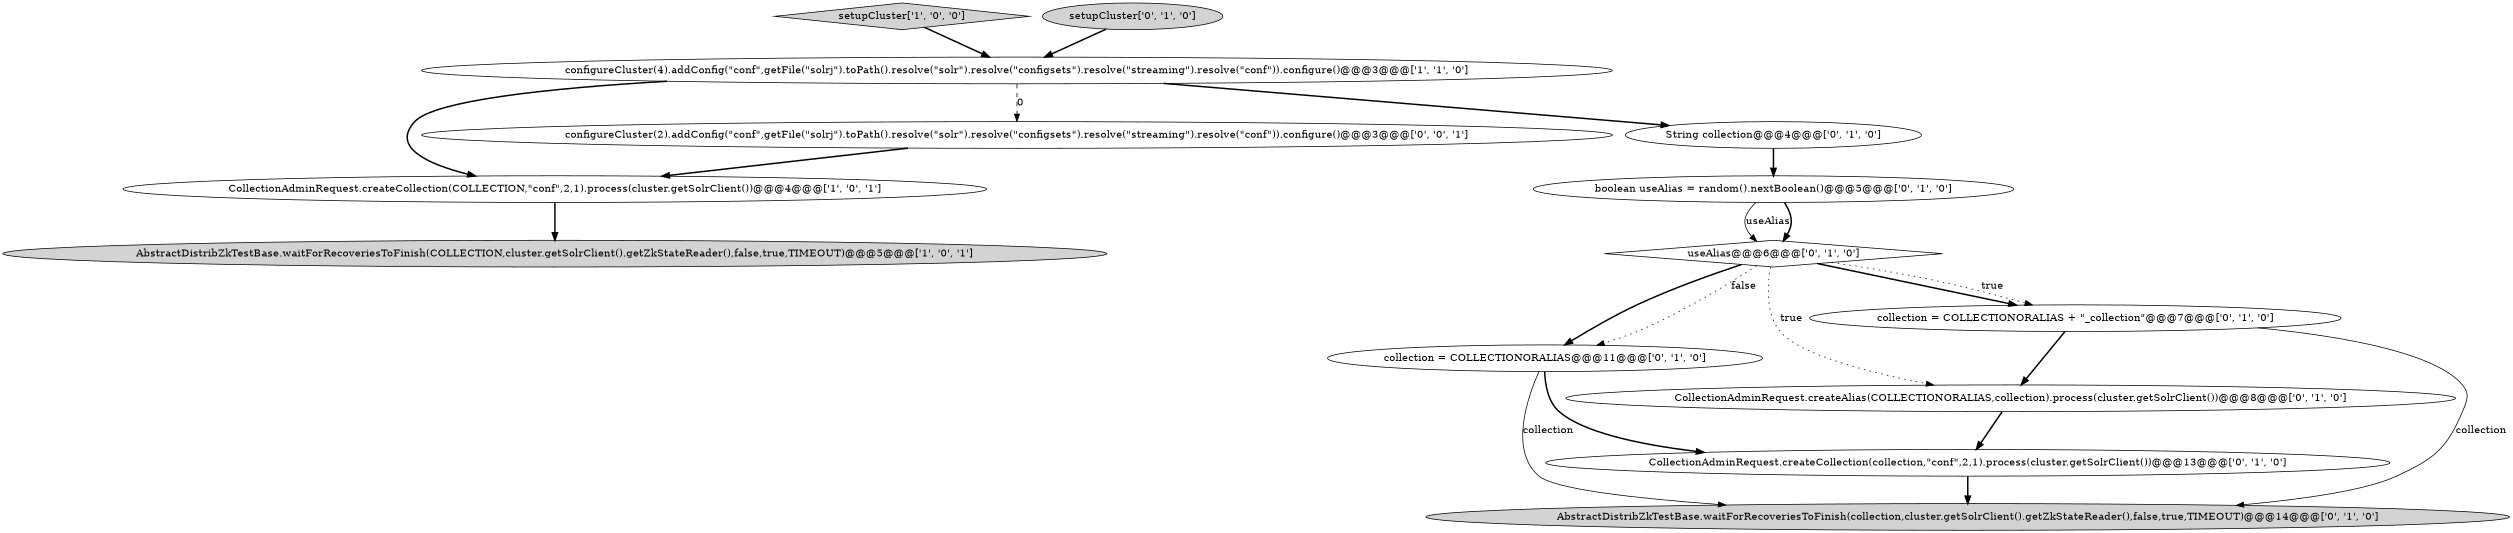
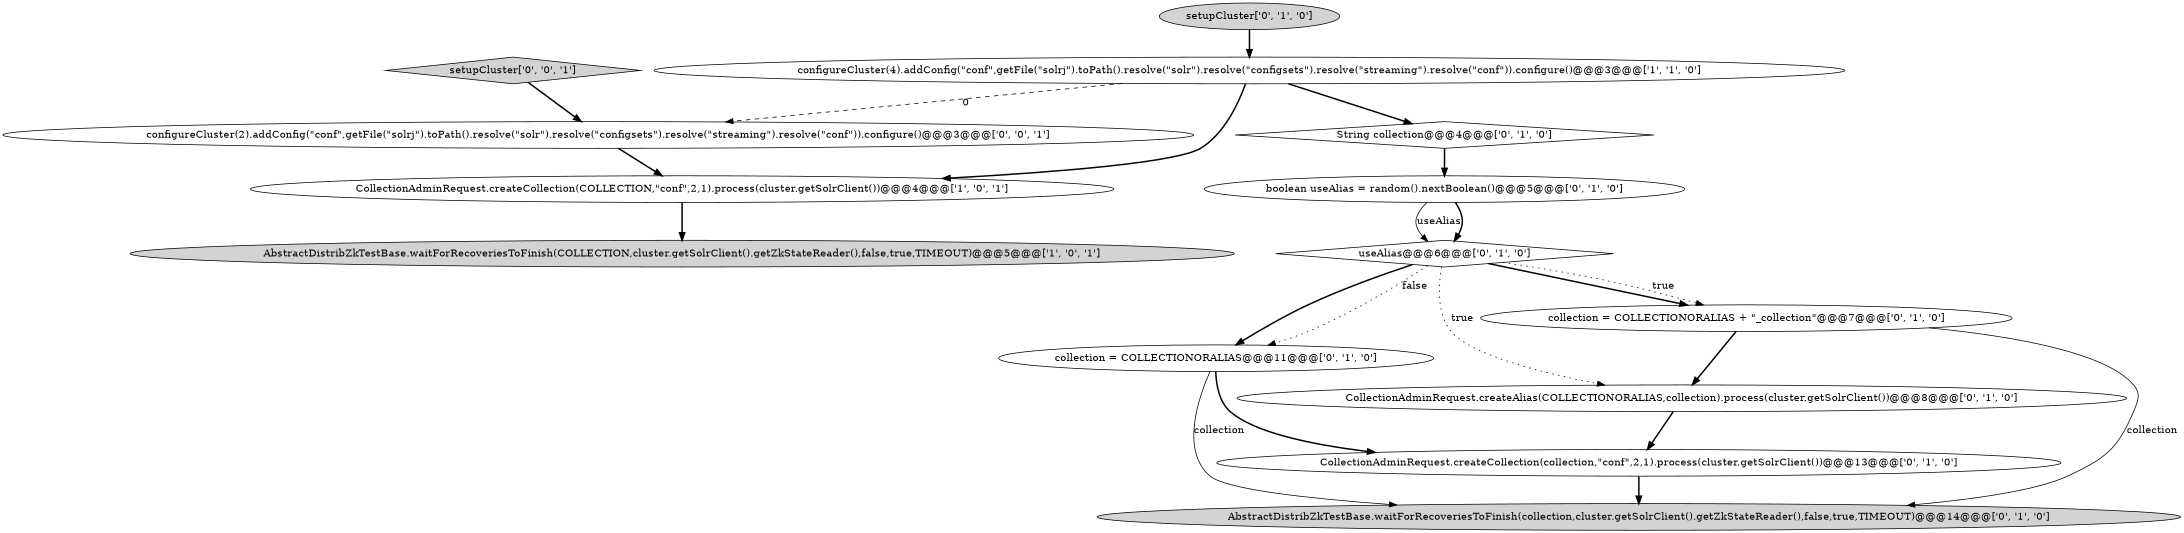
node "setupCluster['1', '0', '0']": removed
node "setupCluster['0', '0', '1']": added
node "String collection@@@4@@@['0', '1', '0']": shape ellipse -> diamond
